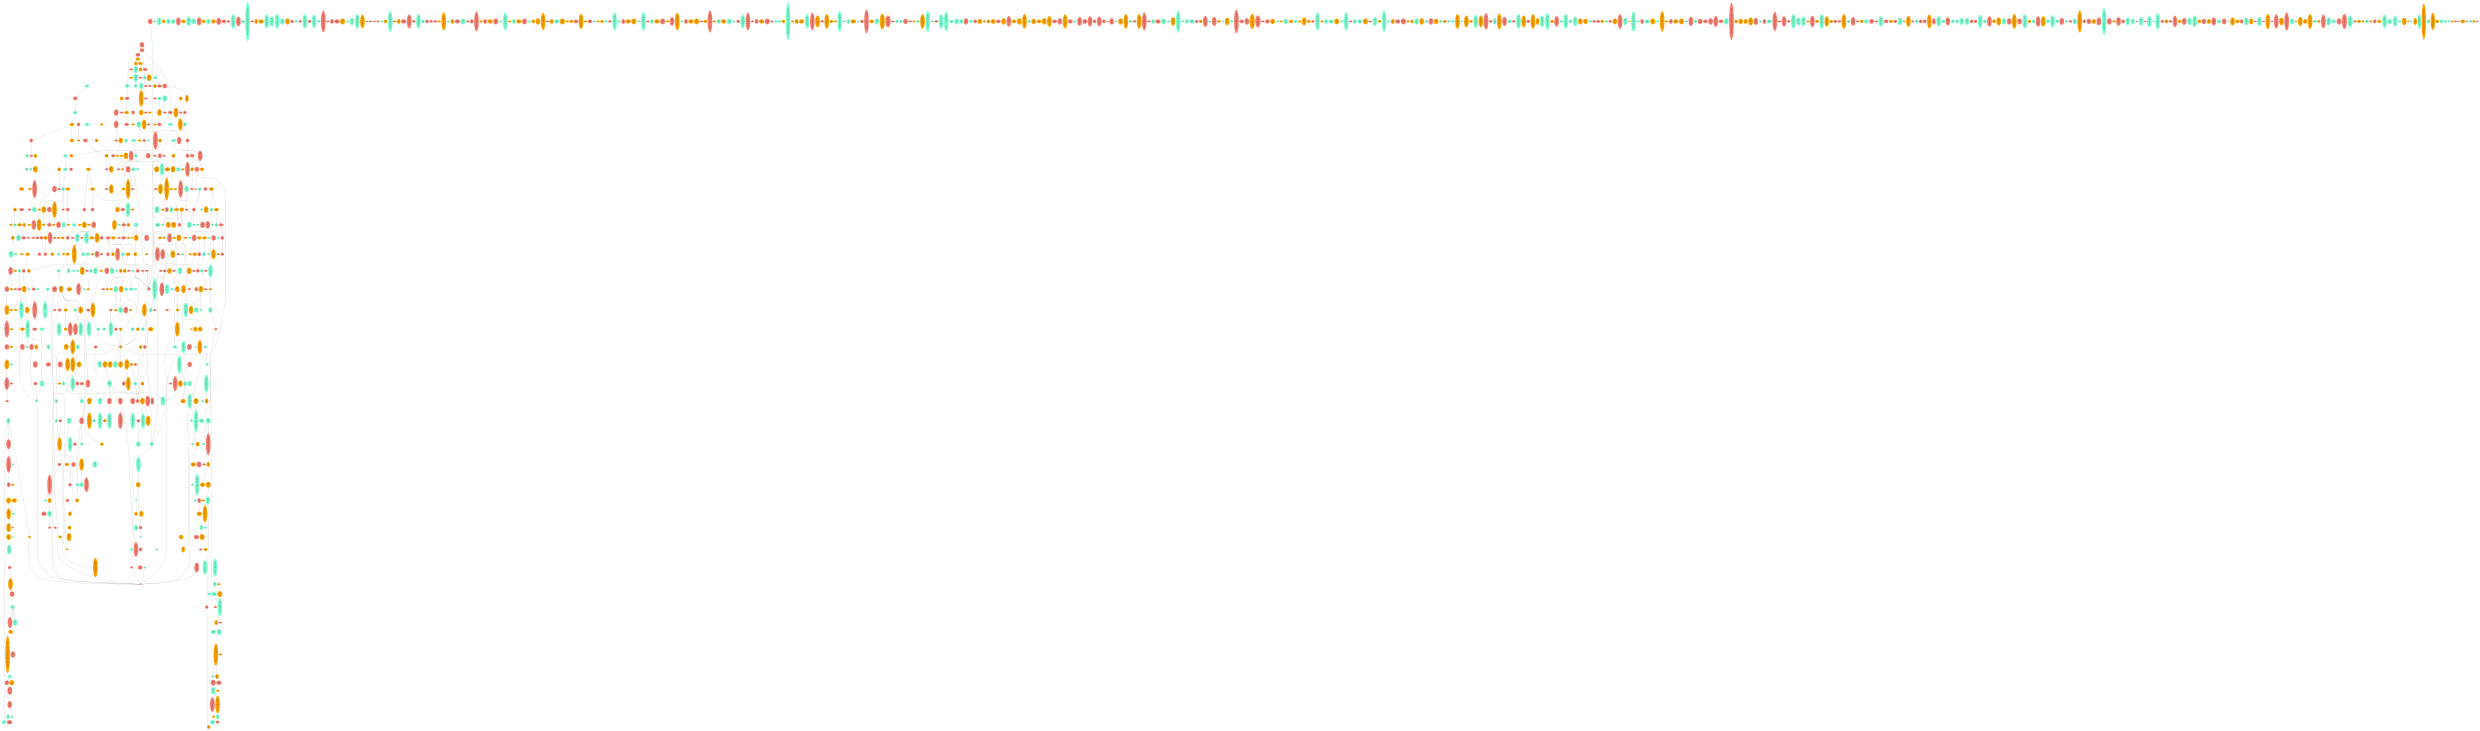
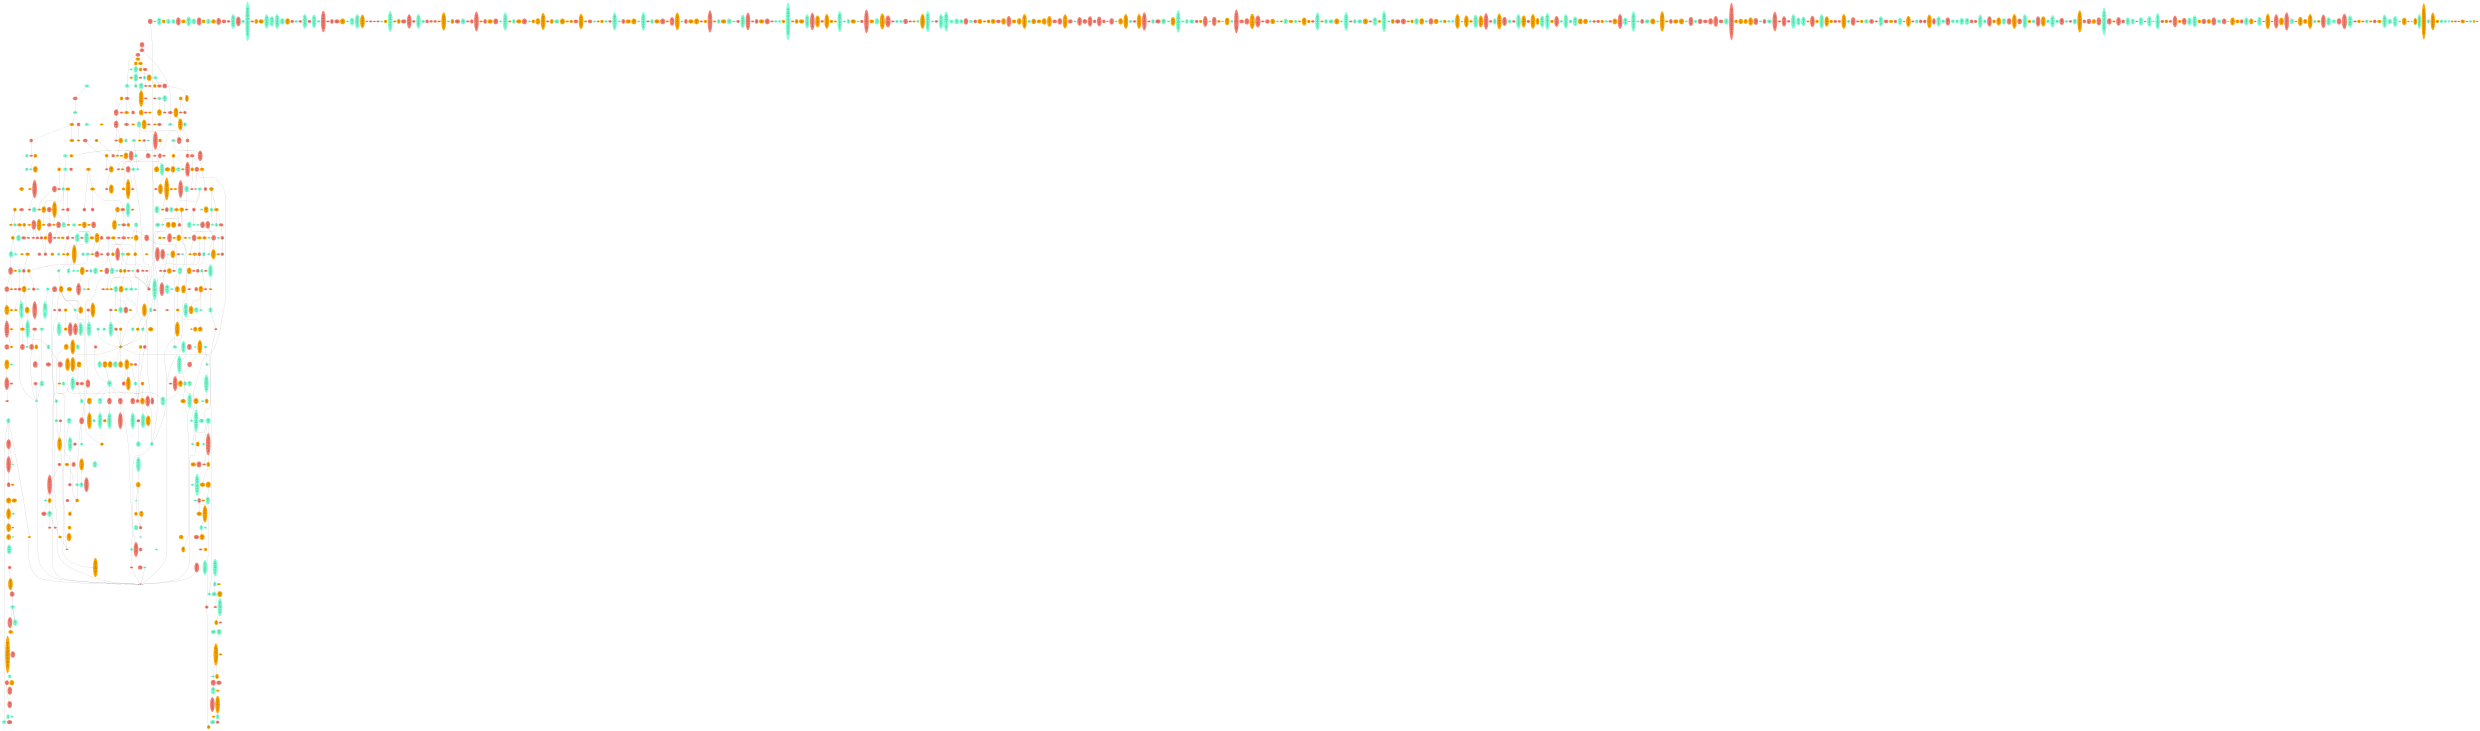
node "# 0x4ec PUSHX Data REVERT": fillcolor salmon -> aquamarine
